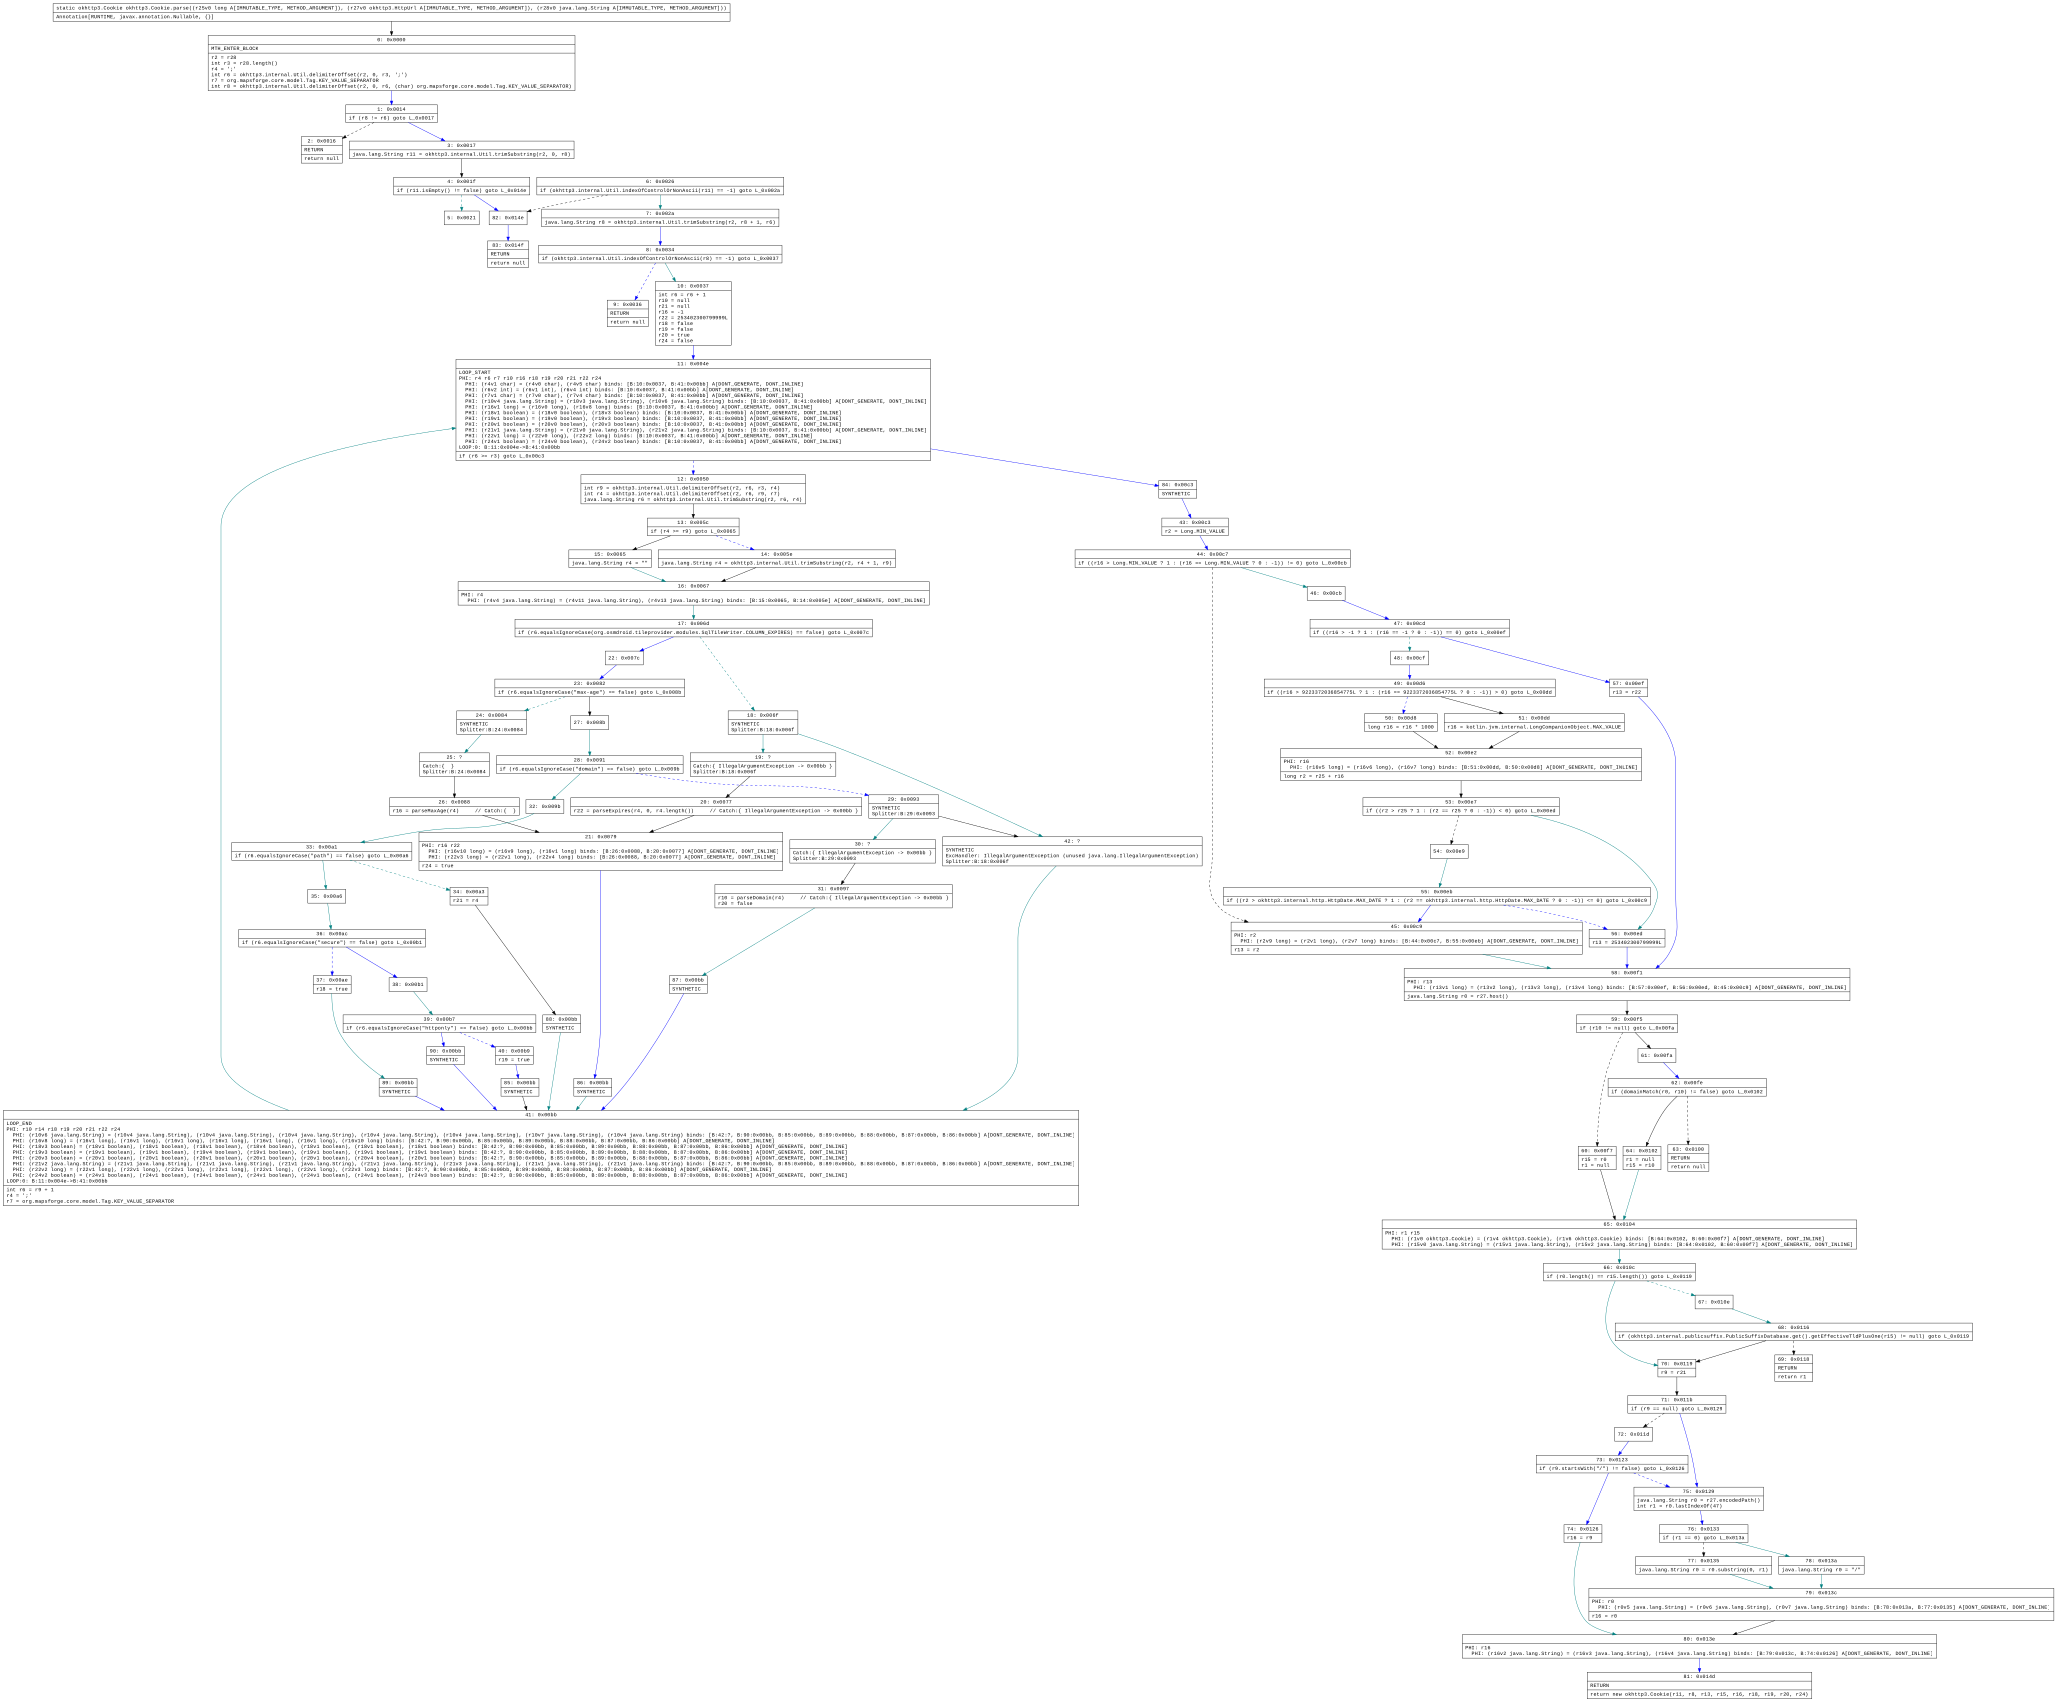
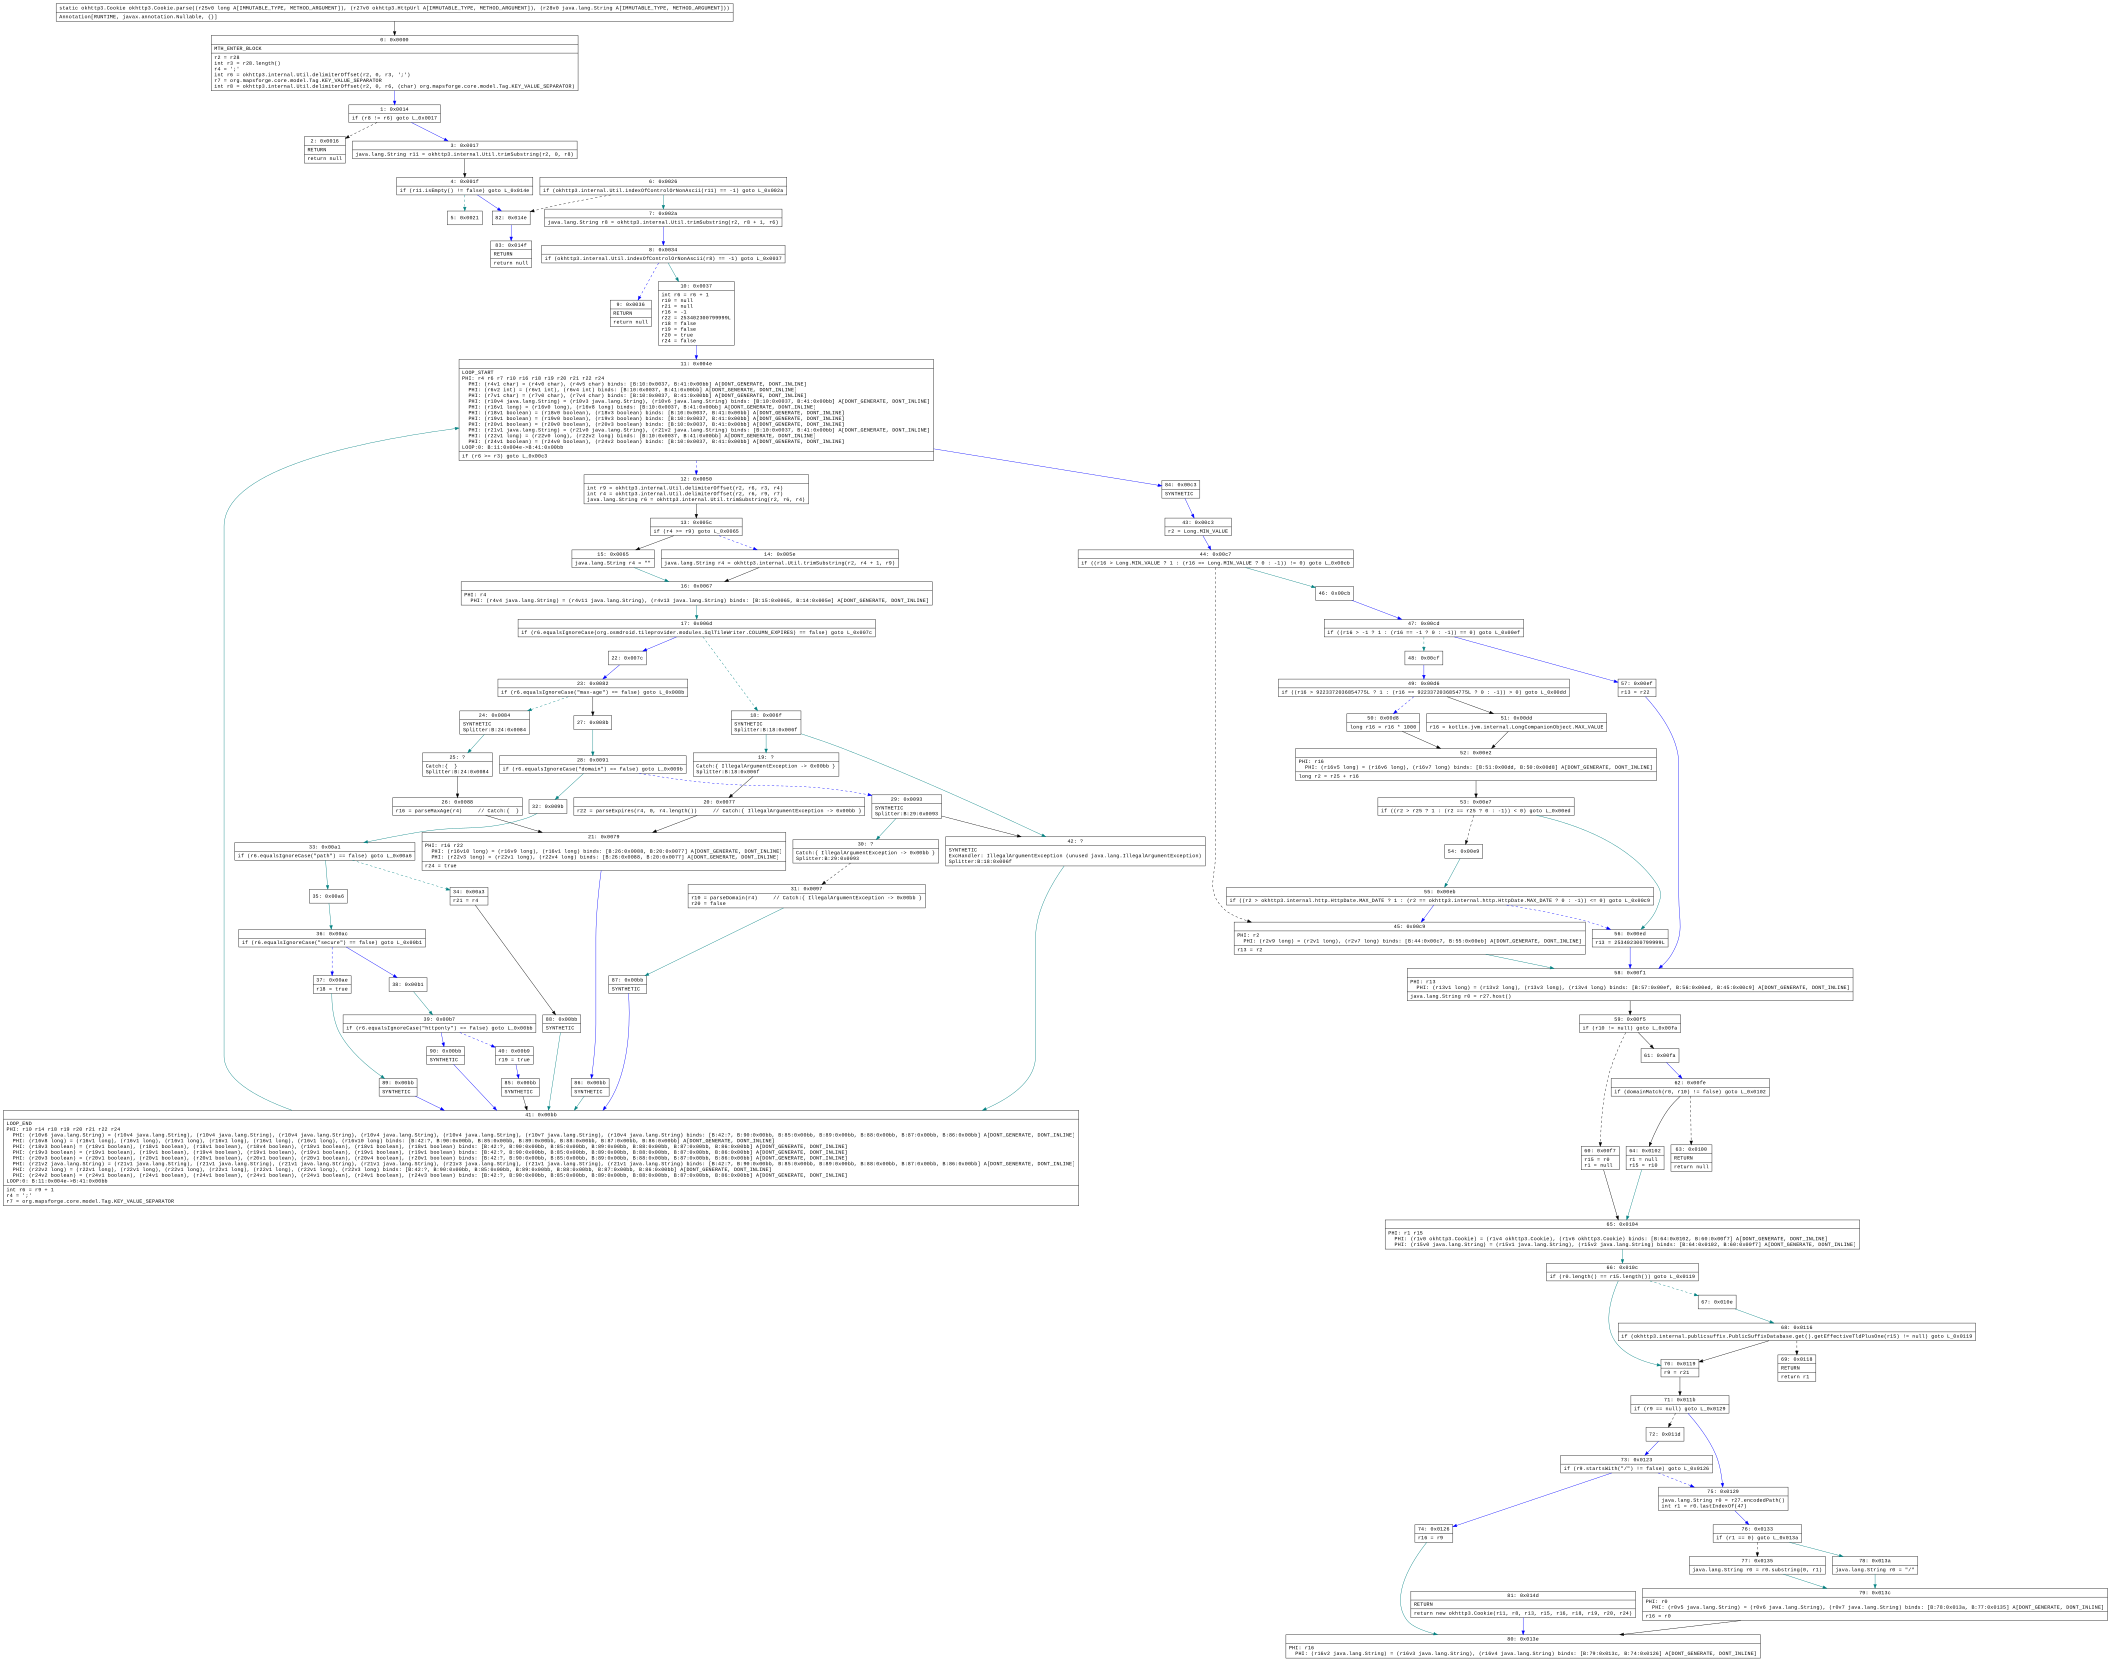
edge "30: ?" -> "31: 0x0097": style solid -> dashed
edge "80: 0x013e" -> "81: 0x014d": reversed
